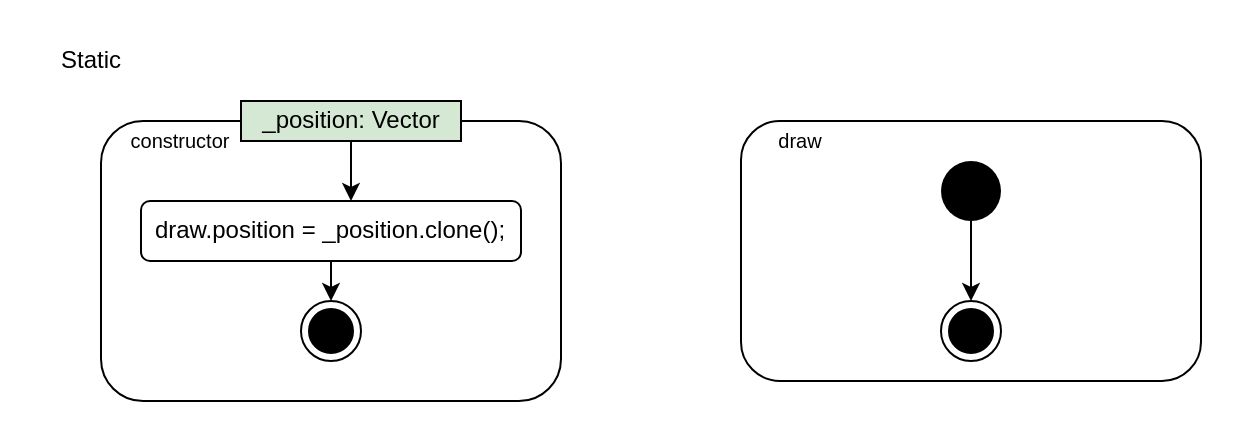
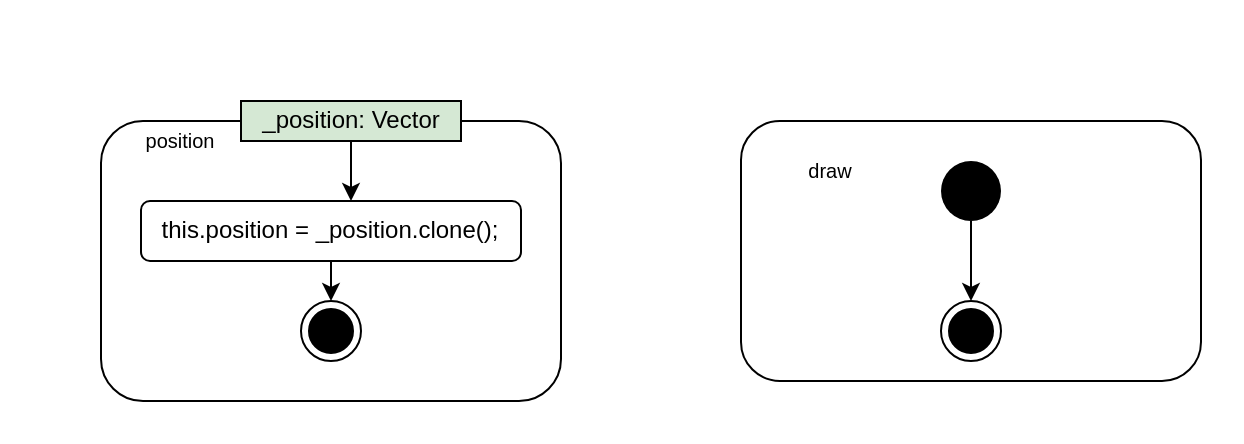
node "Static": removed
node "constructor": label "constructor" -> "position"
node "draw": moved (801, 141) -> (831, 171)
node "draw.position = _position.clone();": label "draw.position = _position.clone();" -> "this.position = _position.clone();"
